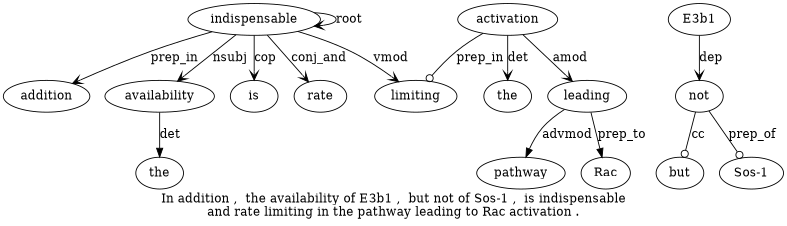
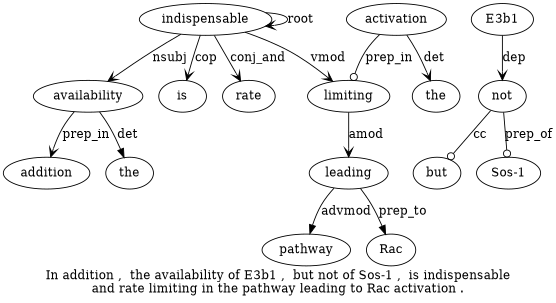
edge "indispensable" -> "addition": now "availability" -> "addition"
edge "activation" -> "leading": now "limiting" -> "leading"
